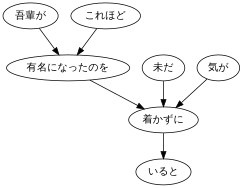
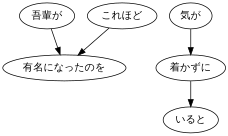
node "未だ": removed
edge "有名になったのを" -> "着かずに": removed
